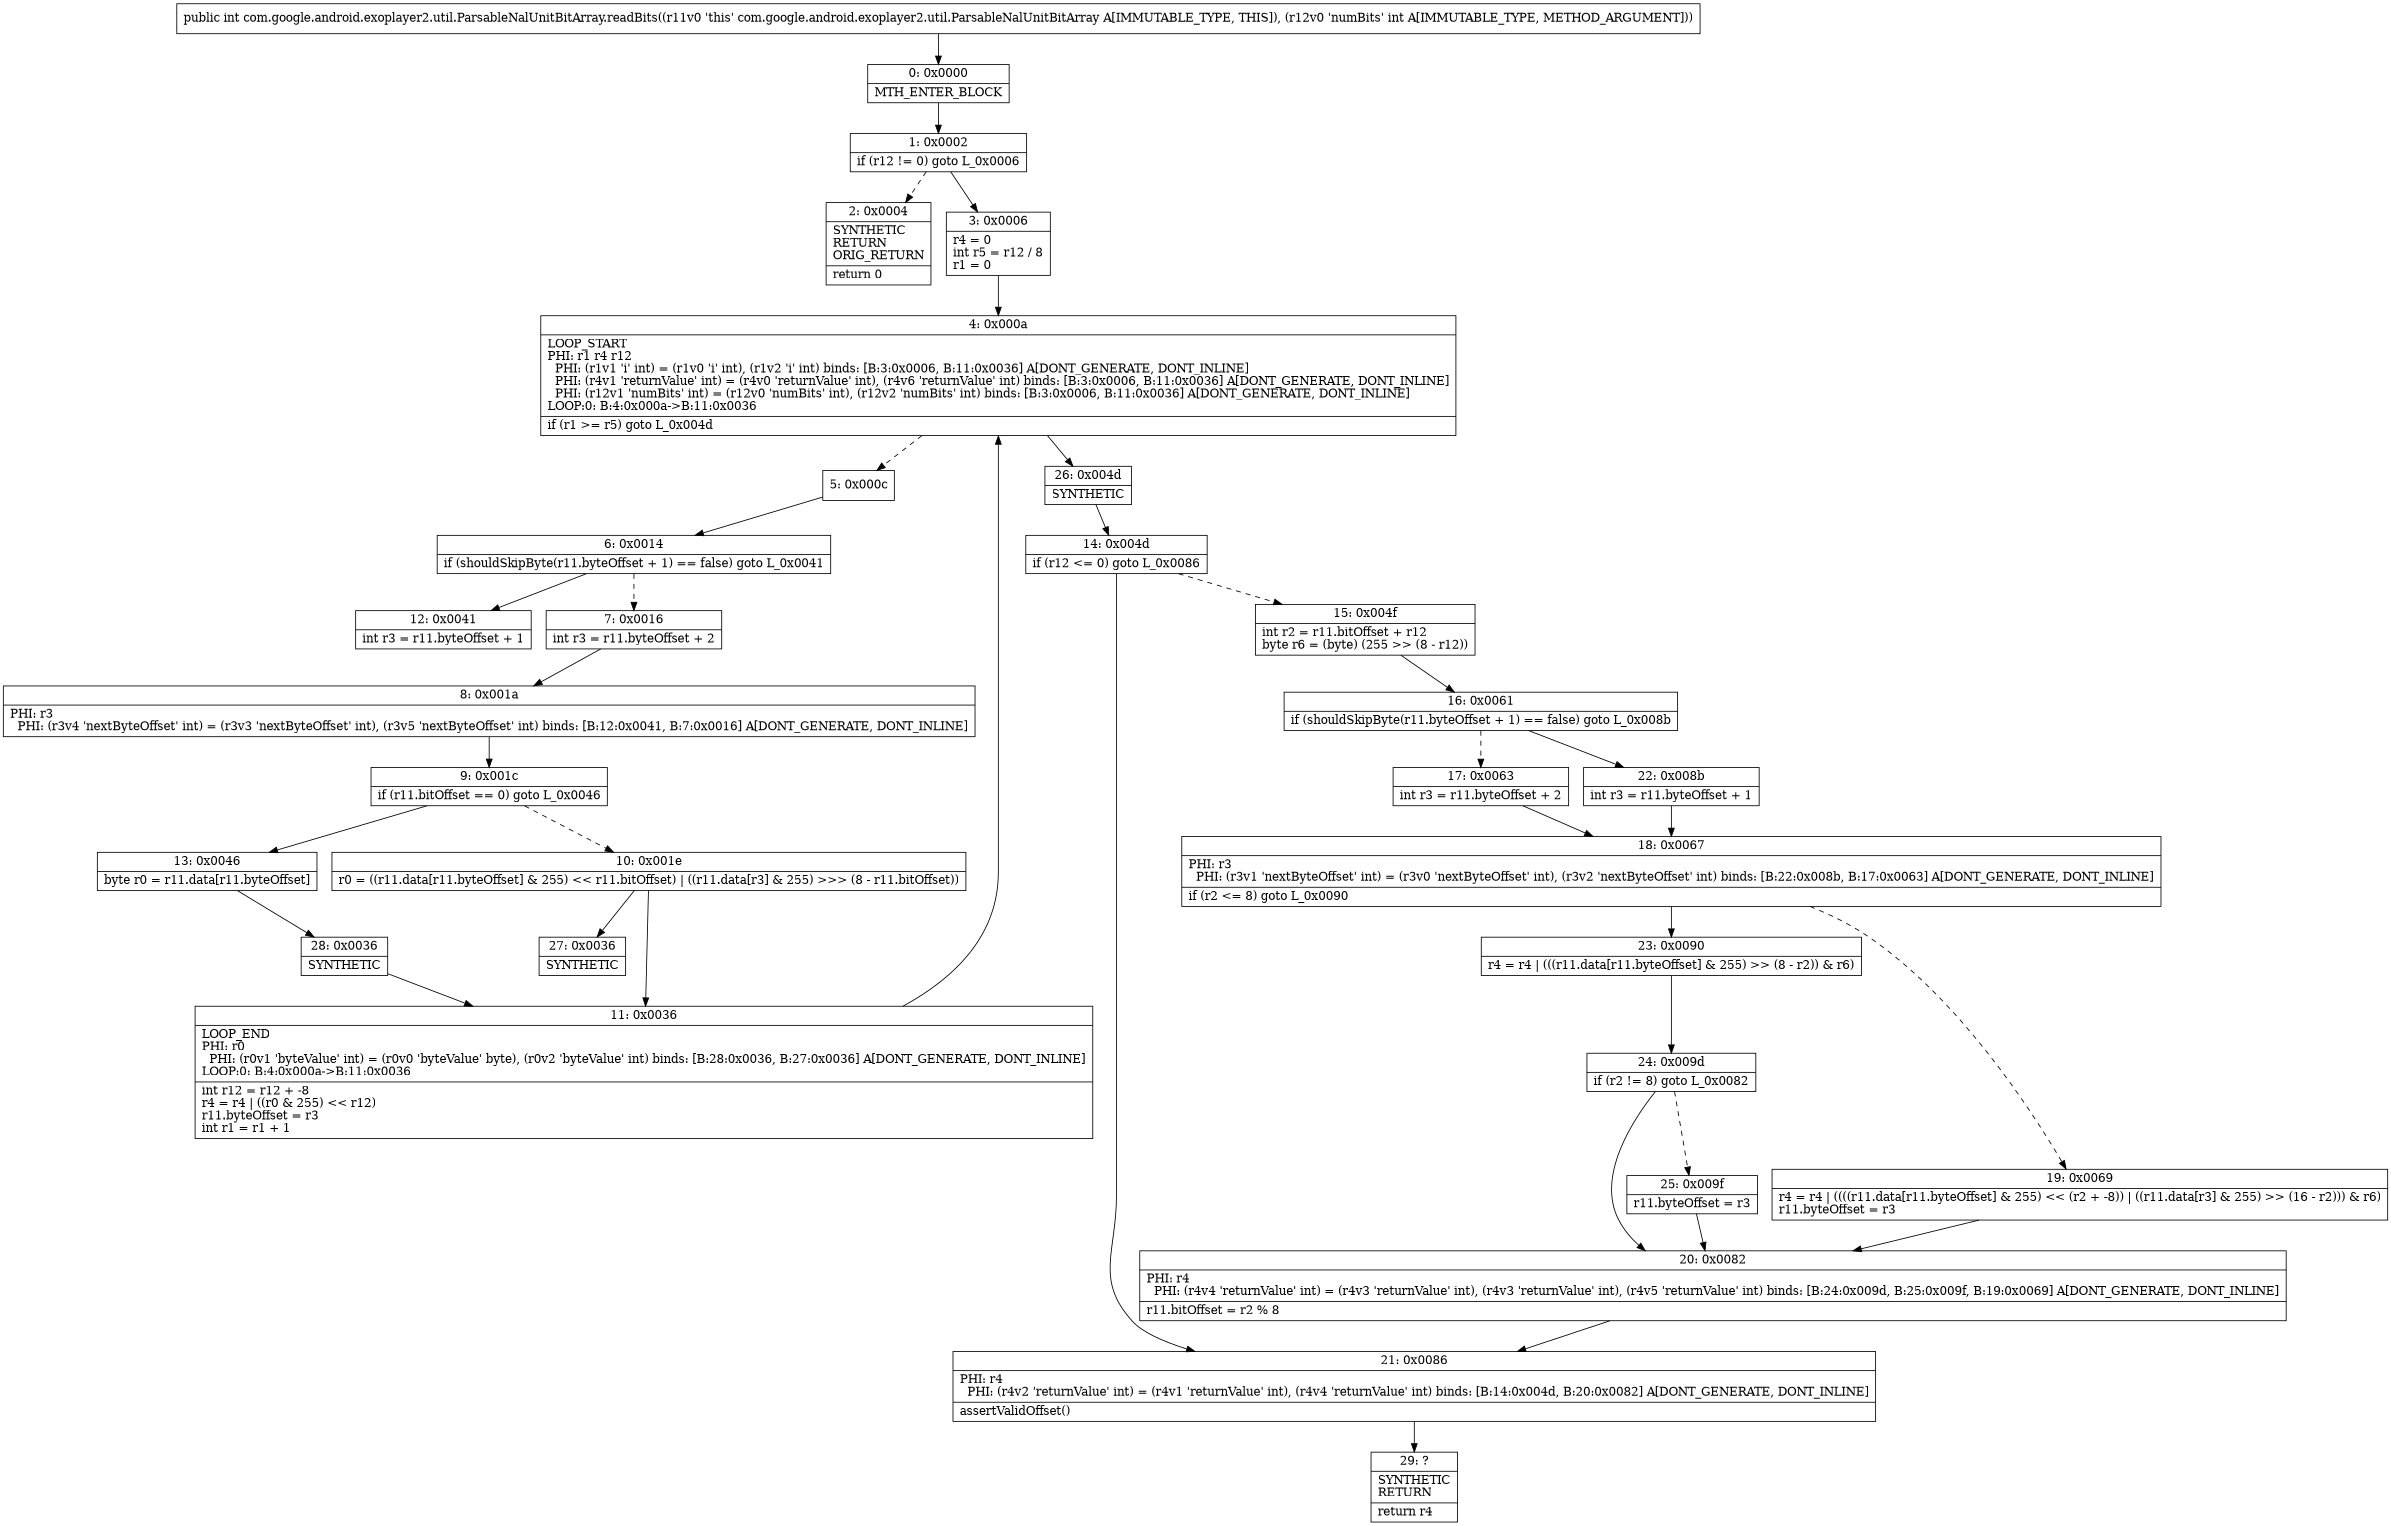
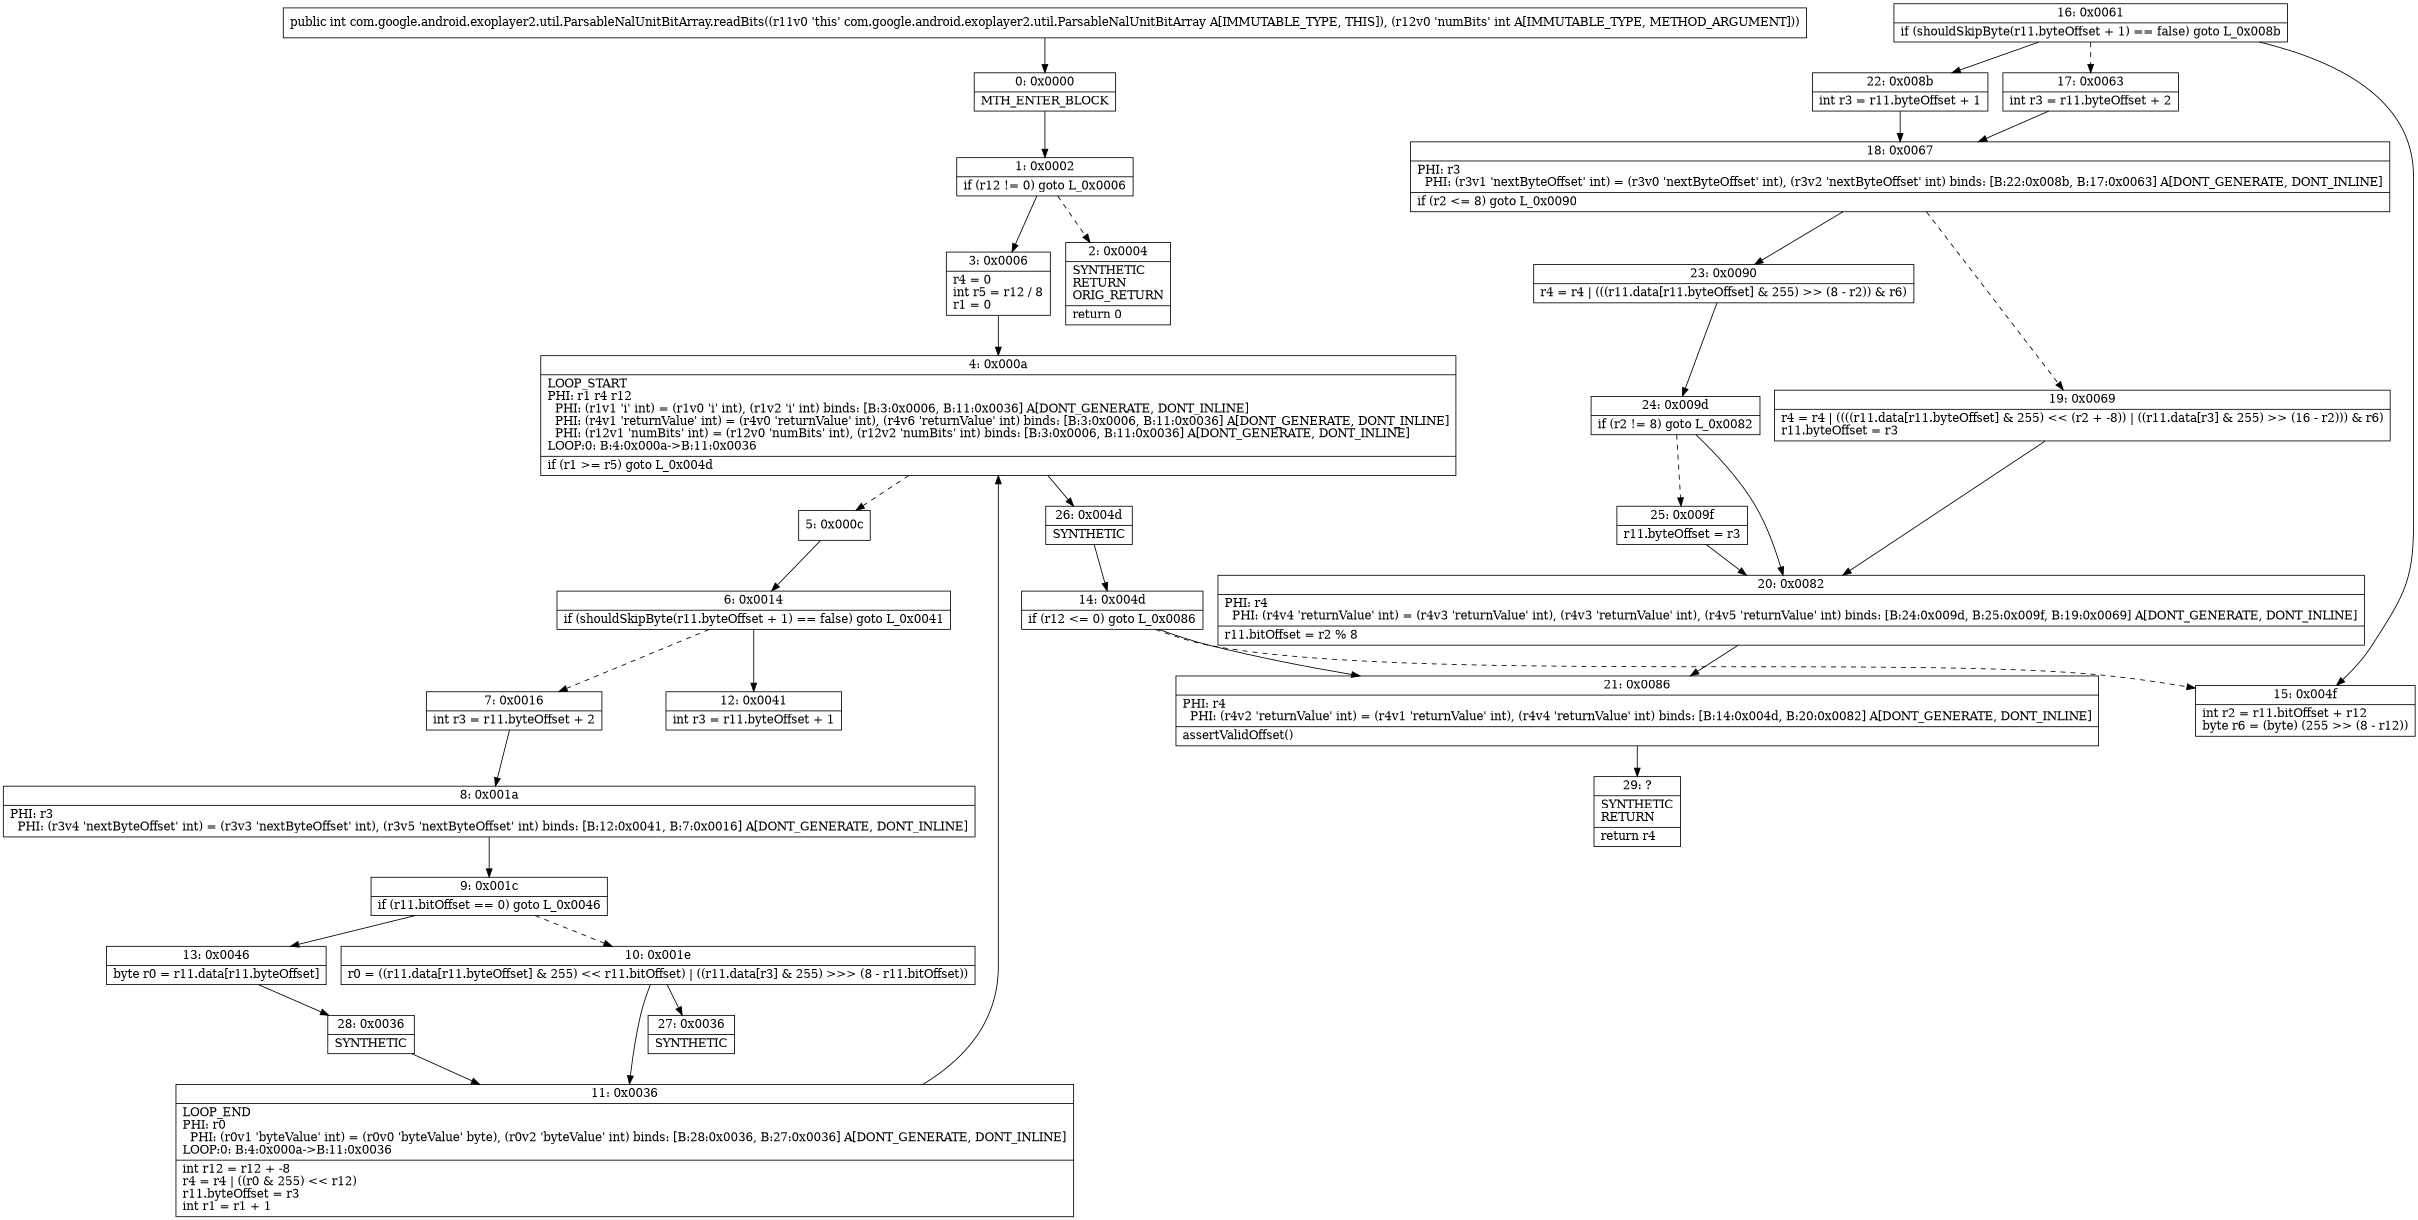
edge "15: 0x004f" -> "16: 0x0061": reversed
